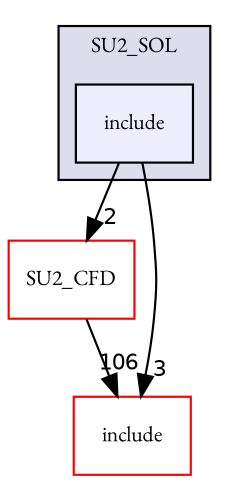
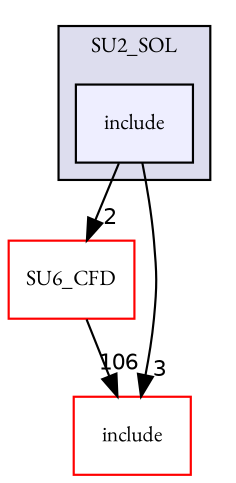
node "SU2_CFD": label "SU2_CFD" -> "SU6_CFD"
